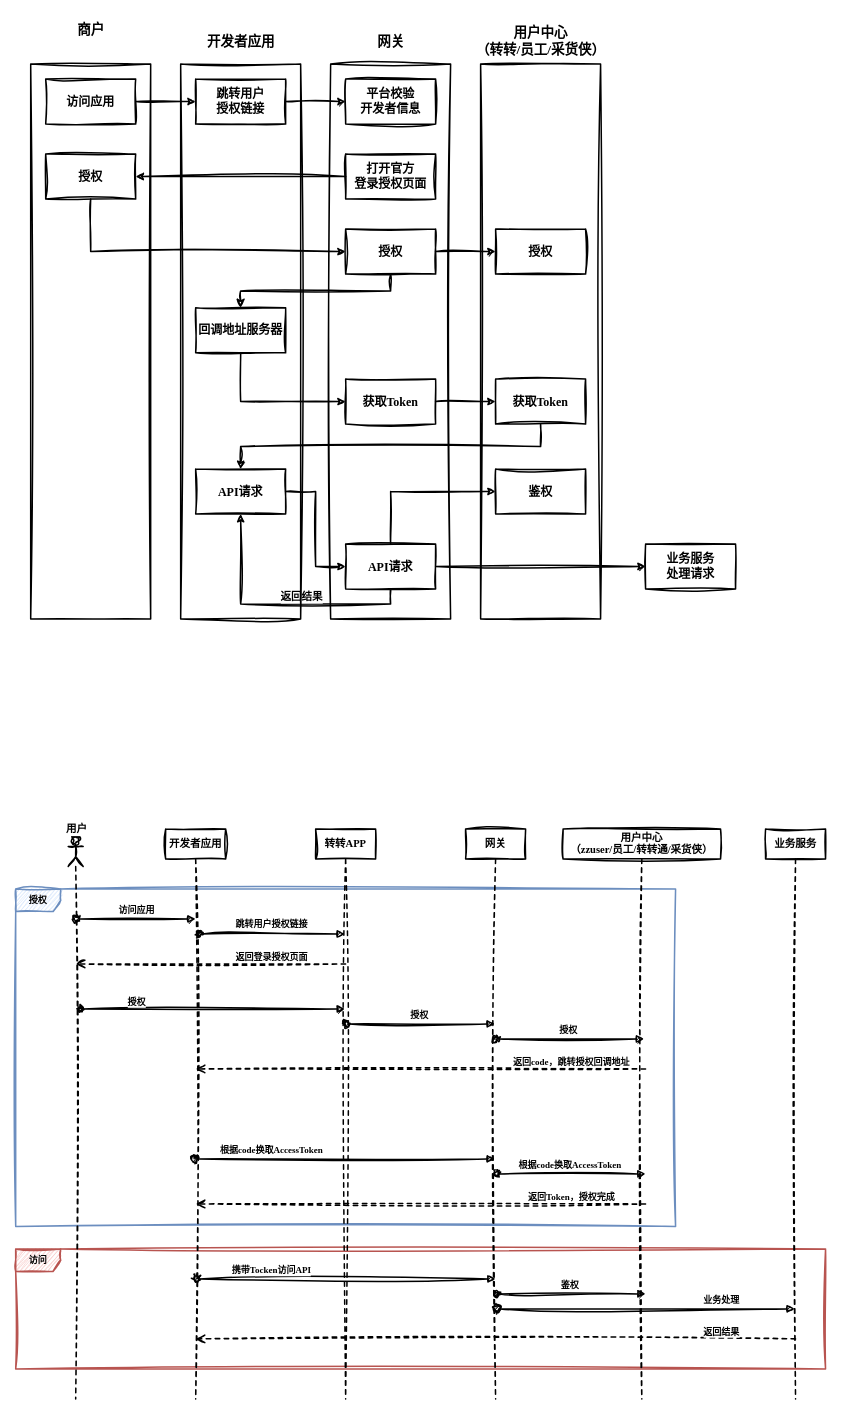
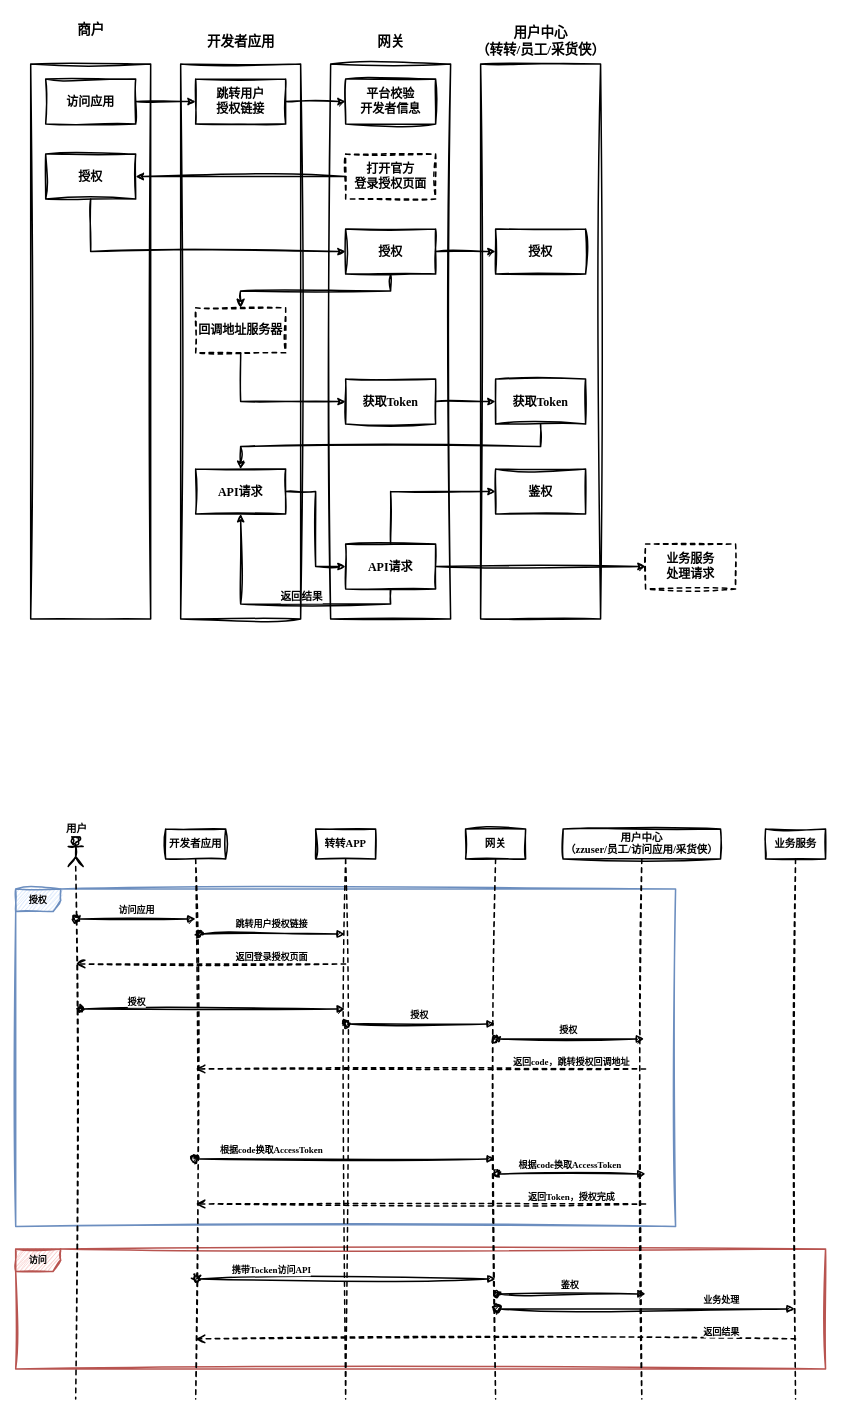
node "打开官方 登录授权页面": style solid -> dashed
node "回调地址服务器": style solid -> dashed
node "业务服务 处理请求": style solid -> dashed
node "用户中心 （zzuser/员工/转转通/采货侠）": label "用户中心 （zzuser/员工/转转通/采货侠）" -> "用户中心 （zzuser/员工/访问应用/采货侠）"
